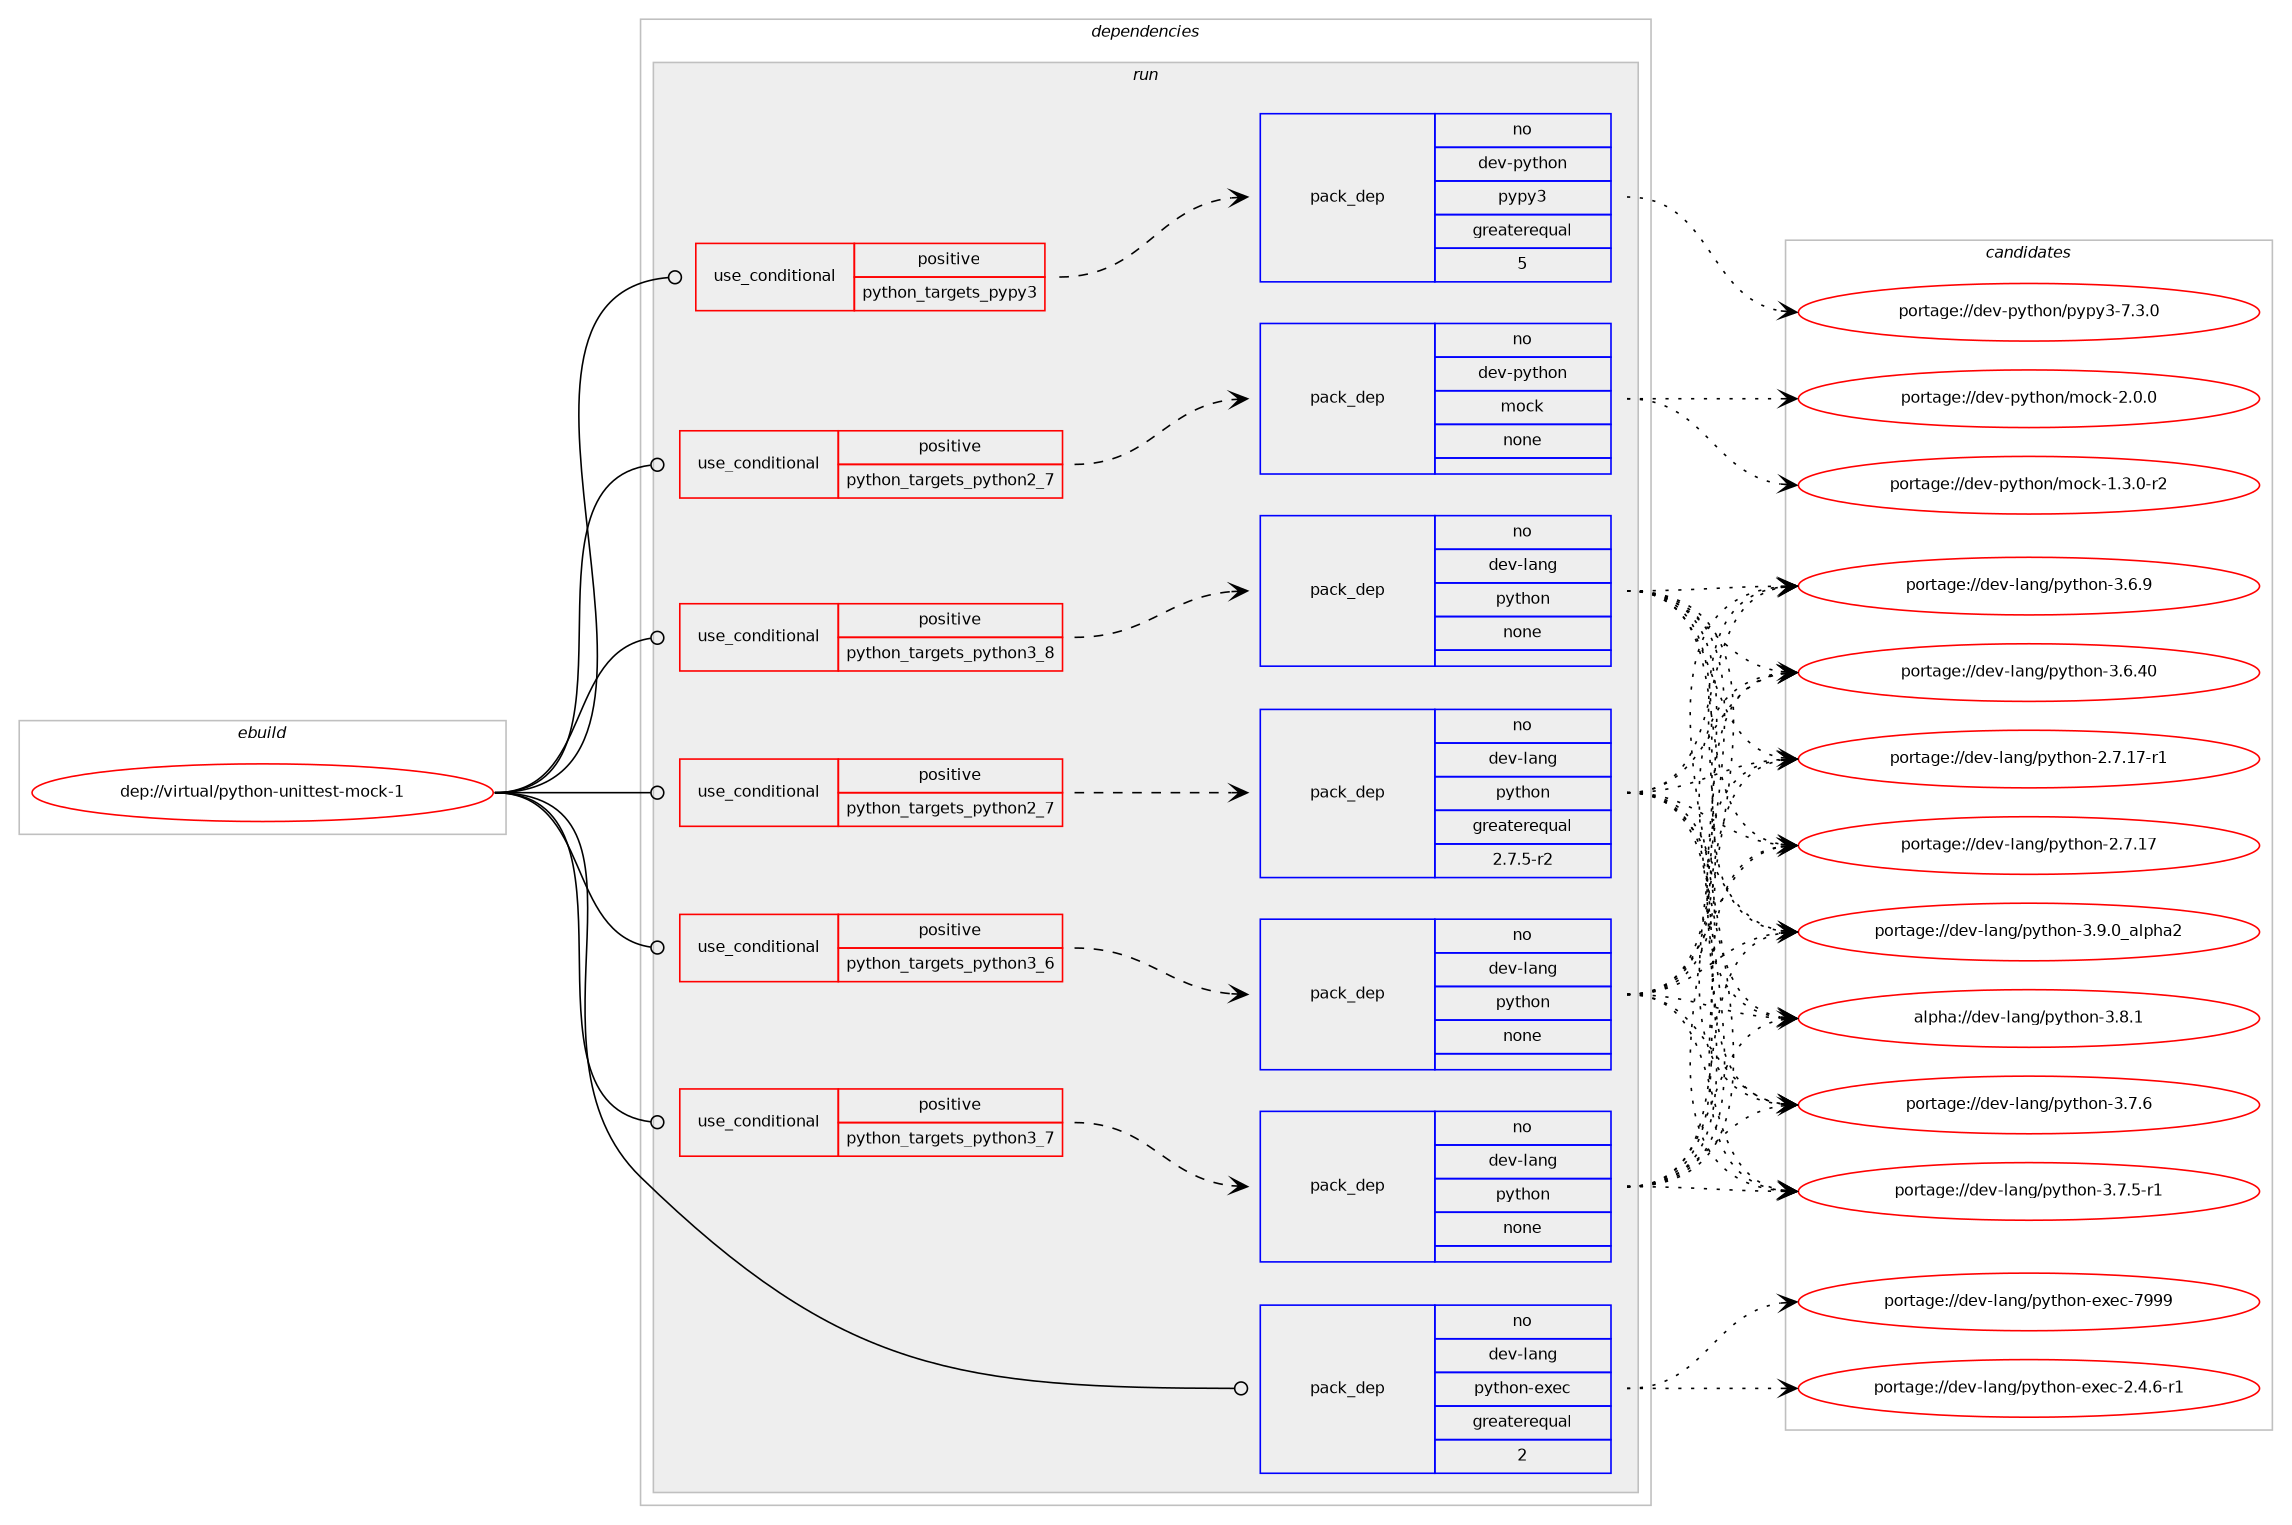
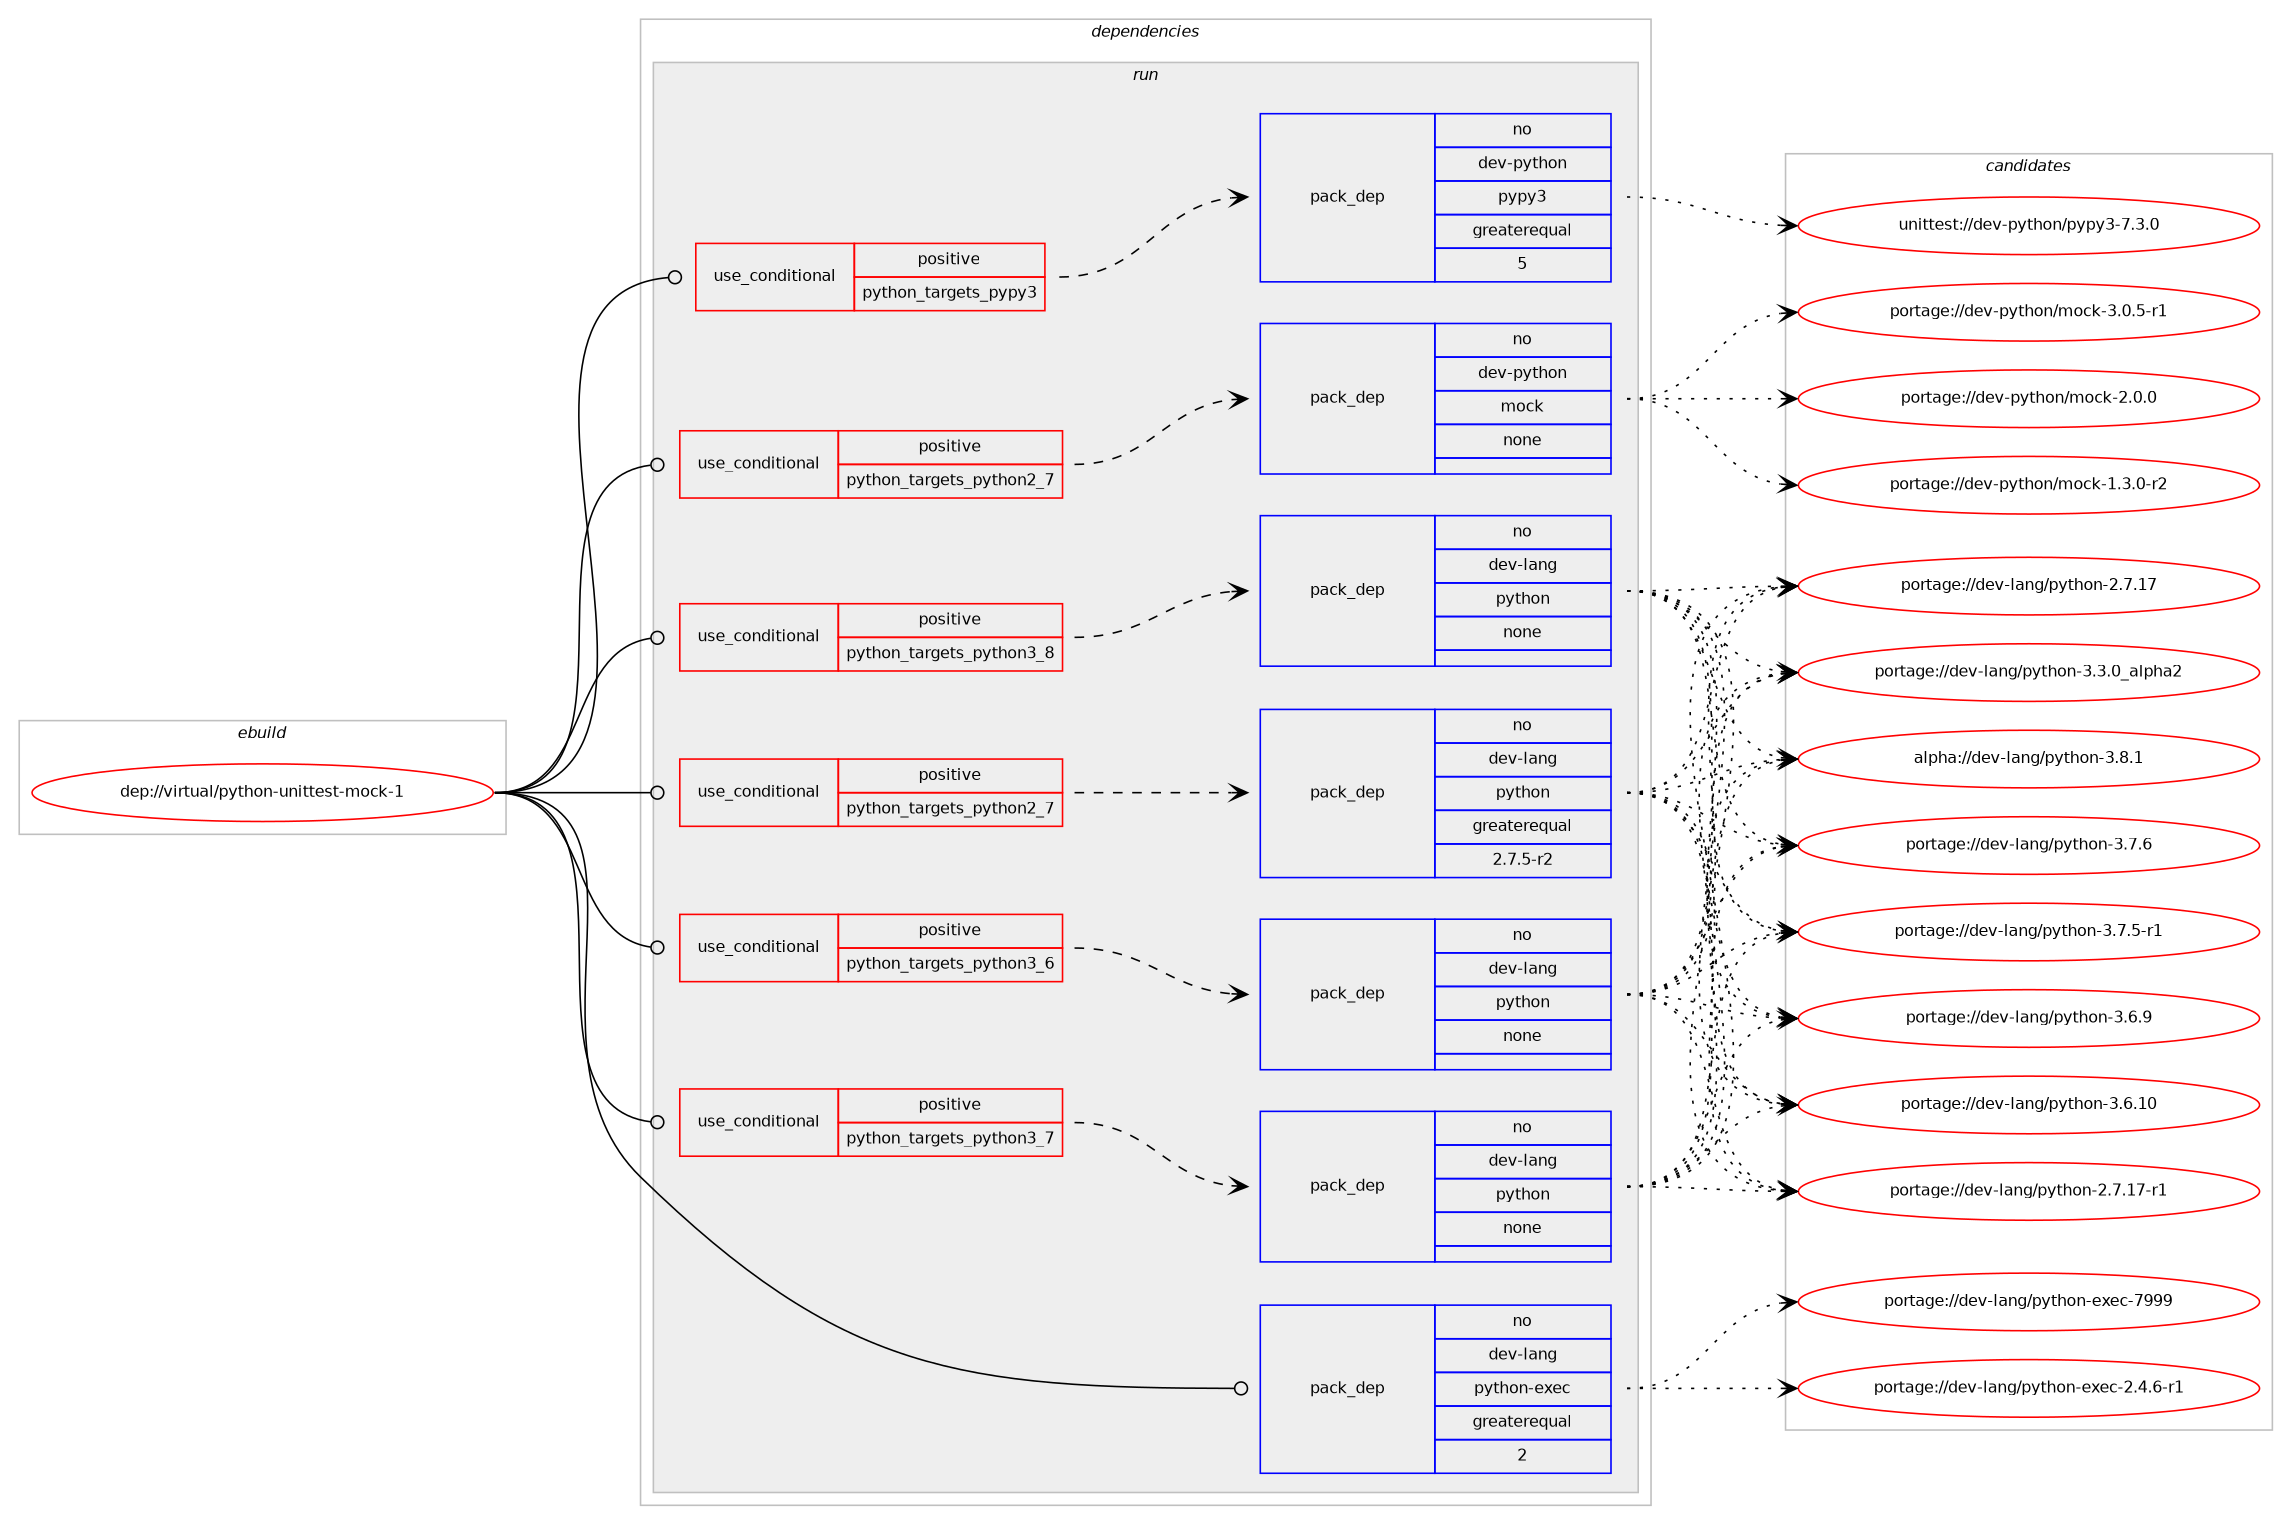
node "portage://dev-python/mock-3.0.5-r1": added
node "portage://dev-python/pypy3-7.3.0": label "portage://dev-python/pypy3-7.3.0" -> "unittest://dev-python/pypy3-7.3.0"
node "portage://dev-lang/python-3.6.40": label "portage://dev-lang/python-3.6.40" -> "portage://dev-lang/python-3.6.10"
node "portage://dev-lang/python-3.9.0_alpha2": label "portage://dev-lang/python-3.9.0_alpha2" -> "portage://dev-lang/python-3.3.0_alpha2"
